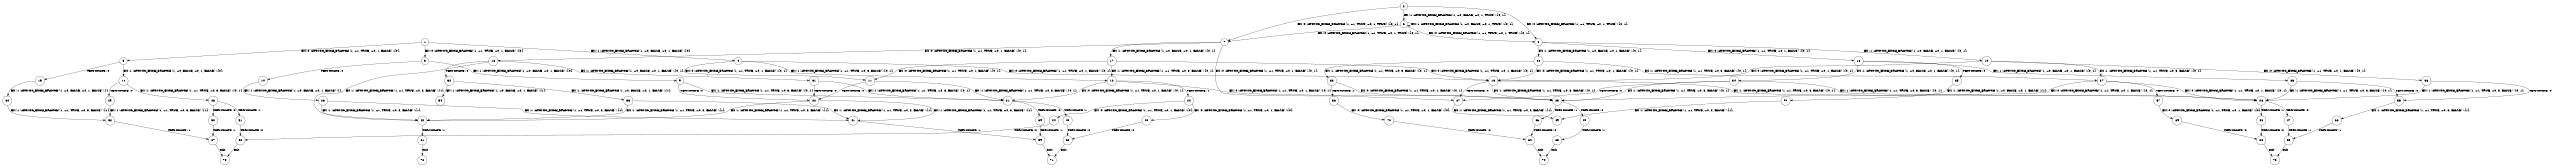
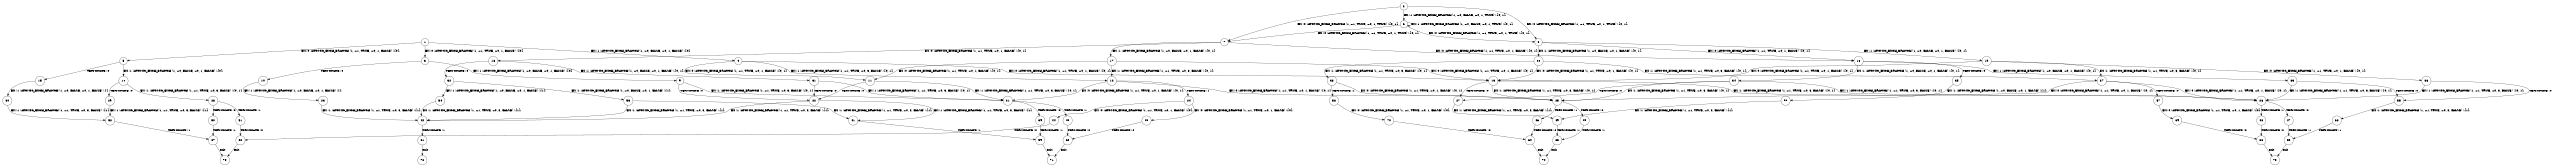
edge "16" -> "42": now "54" -> "42"
edge "7" -> "27": now "7" -> "18"
edge "23" -> "41": removed, label "EX !1 !ATOMIC_EXCH_BRANCH (1, +1, TRUE, +0, 3, FALSE) !{1}"
edge "49" -> "63": added, label "TERMINATE !1"
